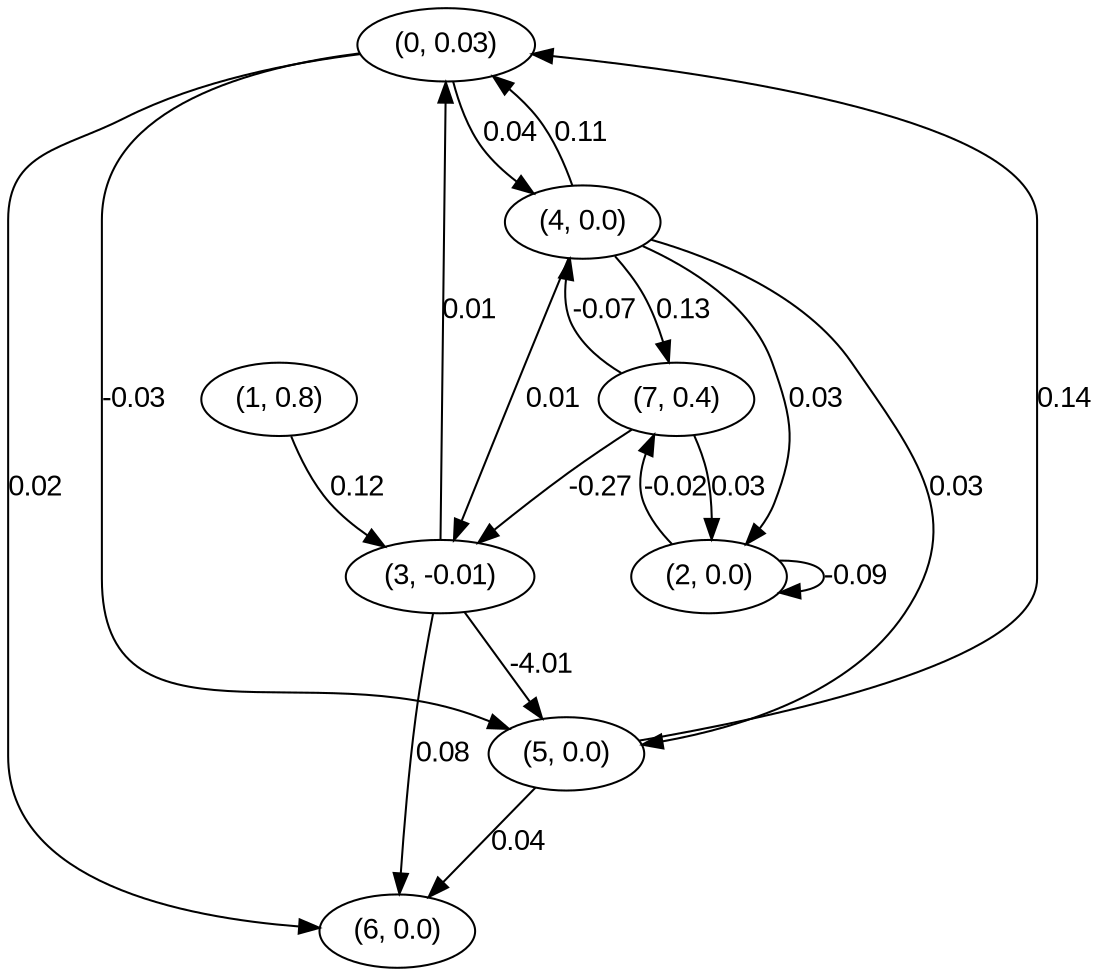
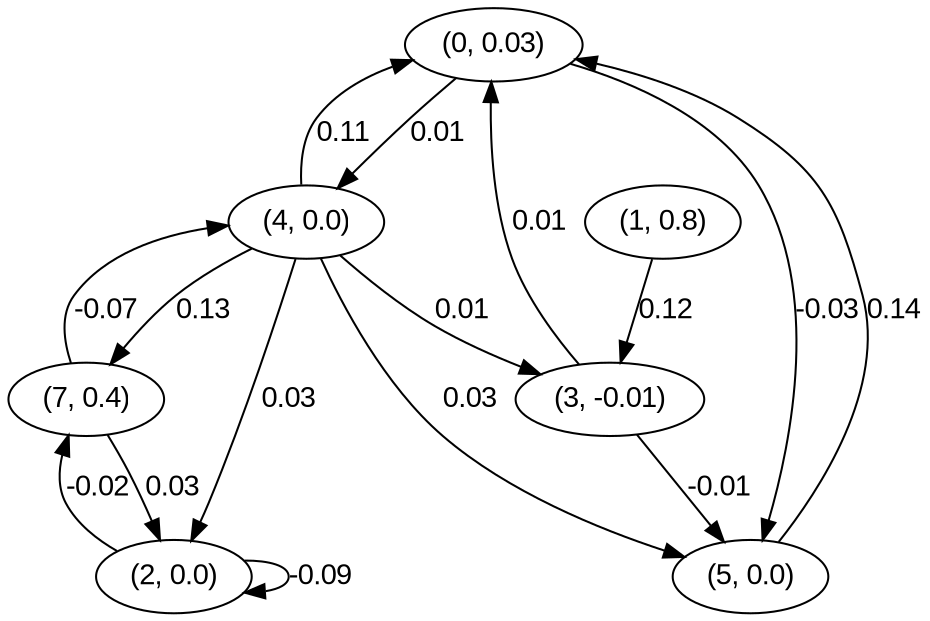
edge "(0, 0.03)" -> "(4, 0.0)": label "0.04" -> "0.01"
edge "(7, 0.4)" -> "(3, -0.01)": removed, label "-0.27"
edge "(3, -0.01)" -> "(5, 0.0)": label "-4.01" -> "-0.01"
node "(6, 0.0)": removed
